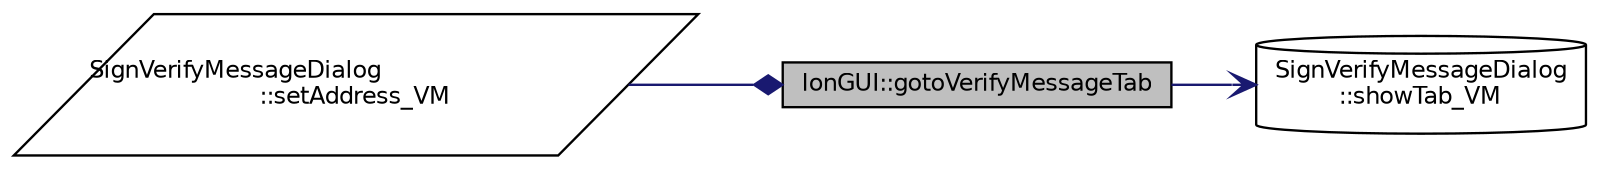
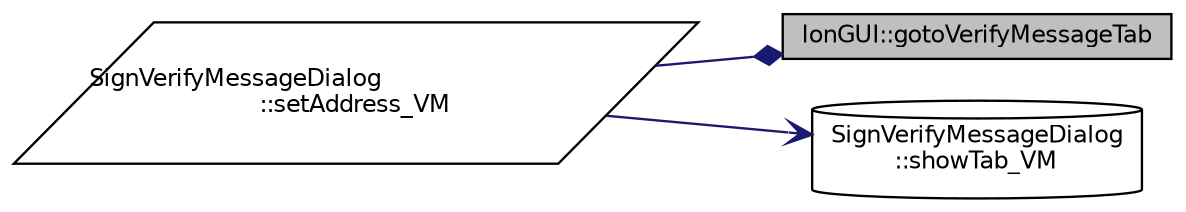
edge "IonGUI::gotoVerifyMessageTab" -> "SignVerifyMessageDialog ::showTab_VM": now "SignVerifyMessageDialog ::setAddress_VM" -> "SignVerifyMessageDialog ::showTab_VM"
